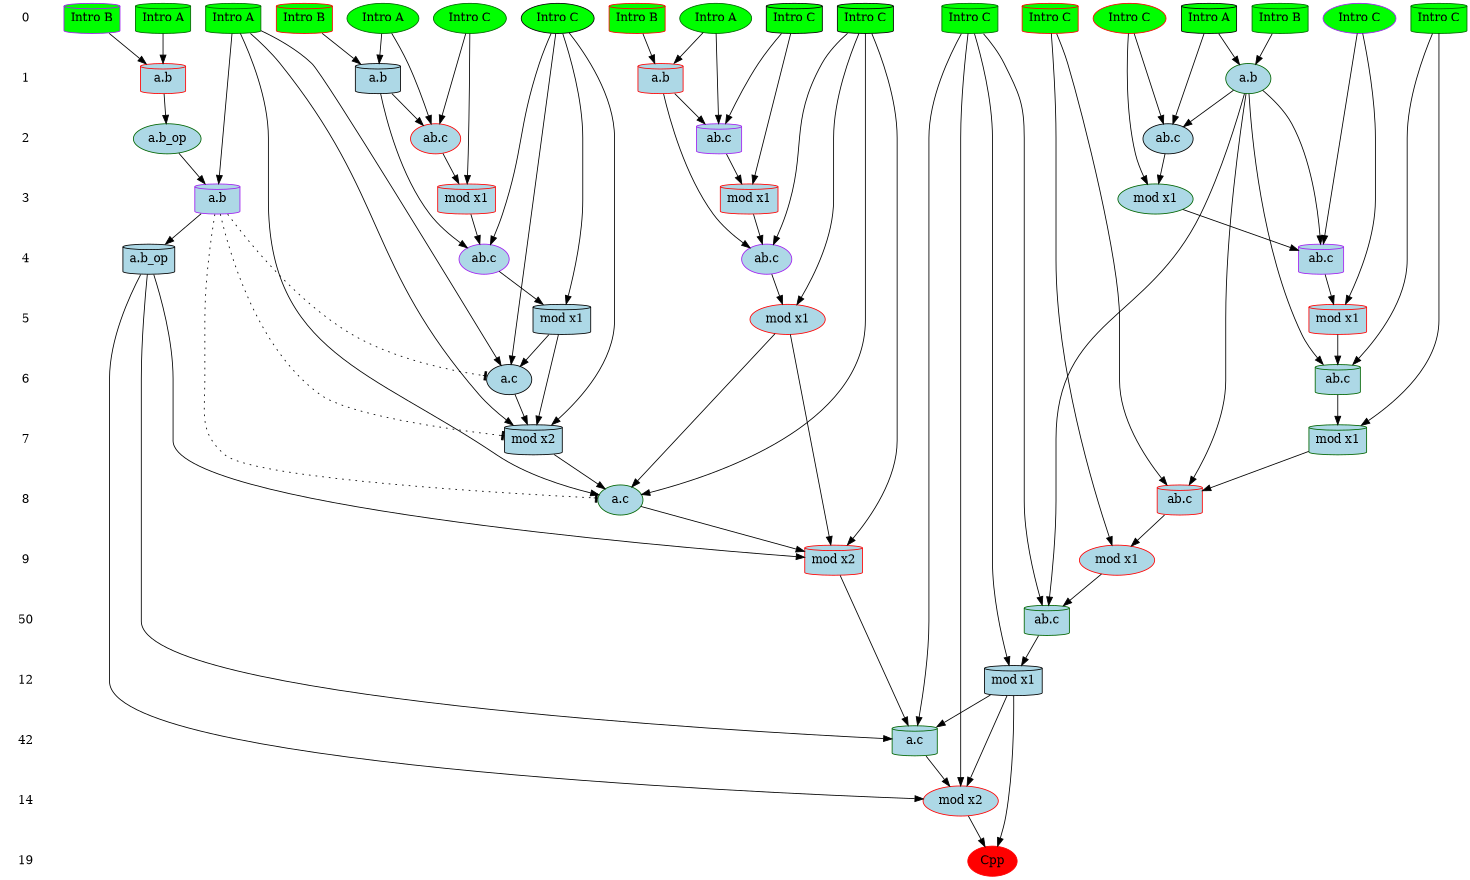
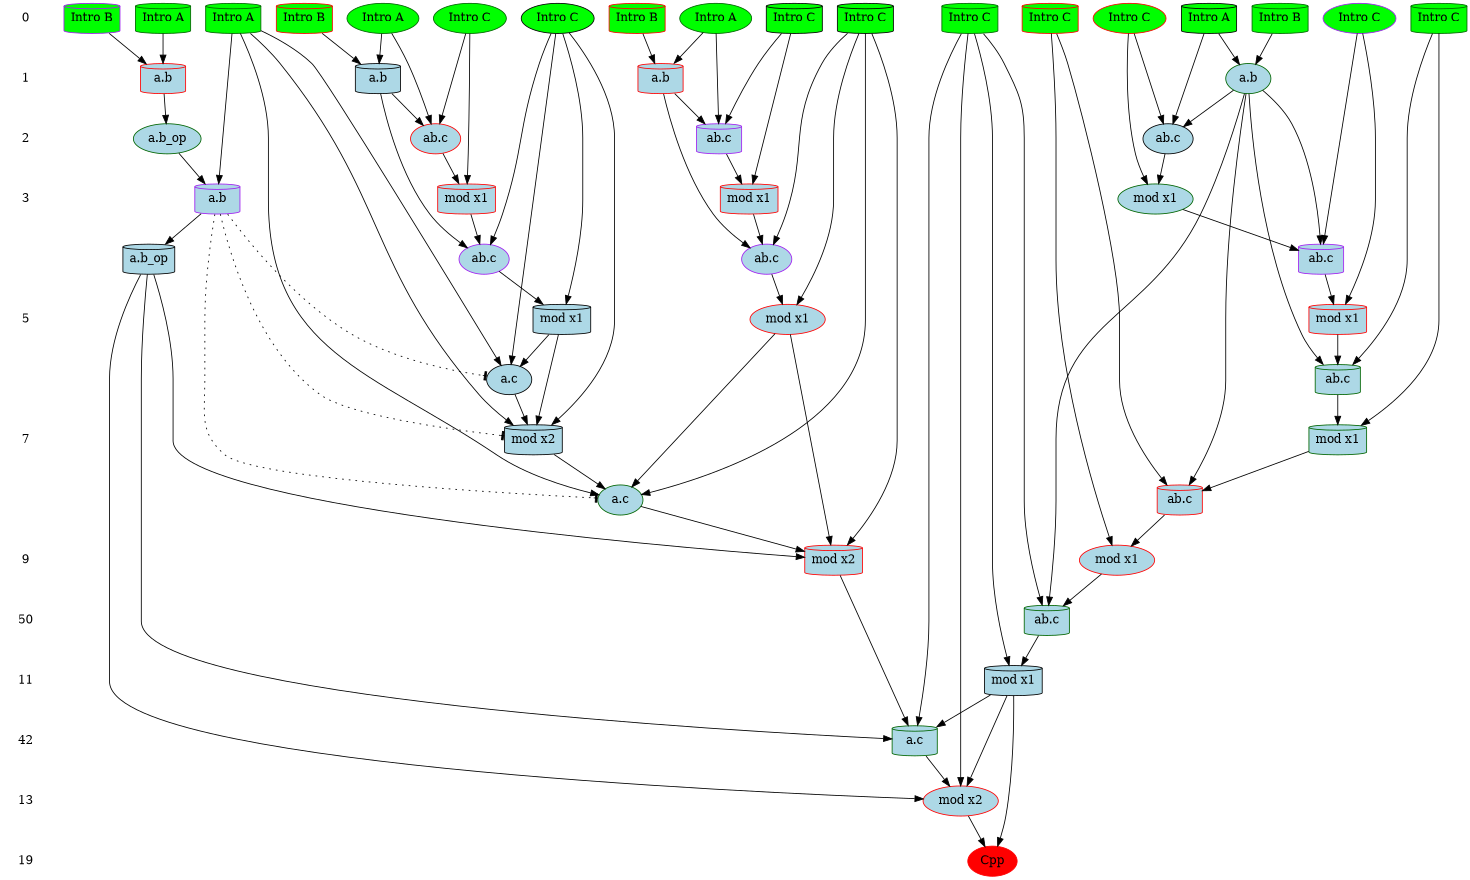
node "4": removed
node "6": removed
node "8": removed
node "12": label "12" -> "11"
node "14": label "14" -> "13"
